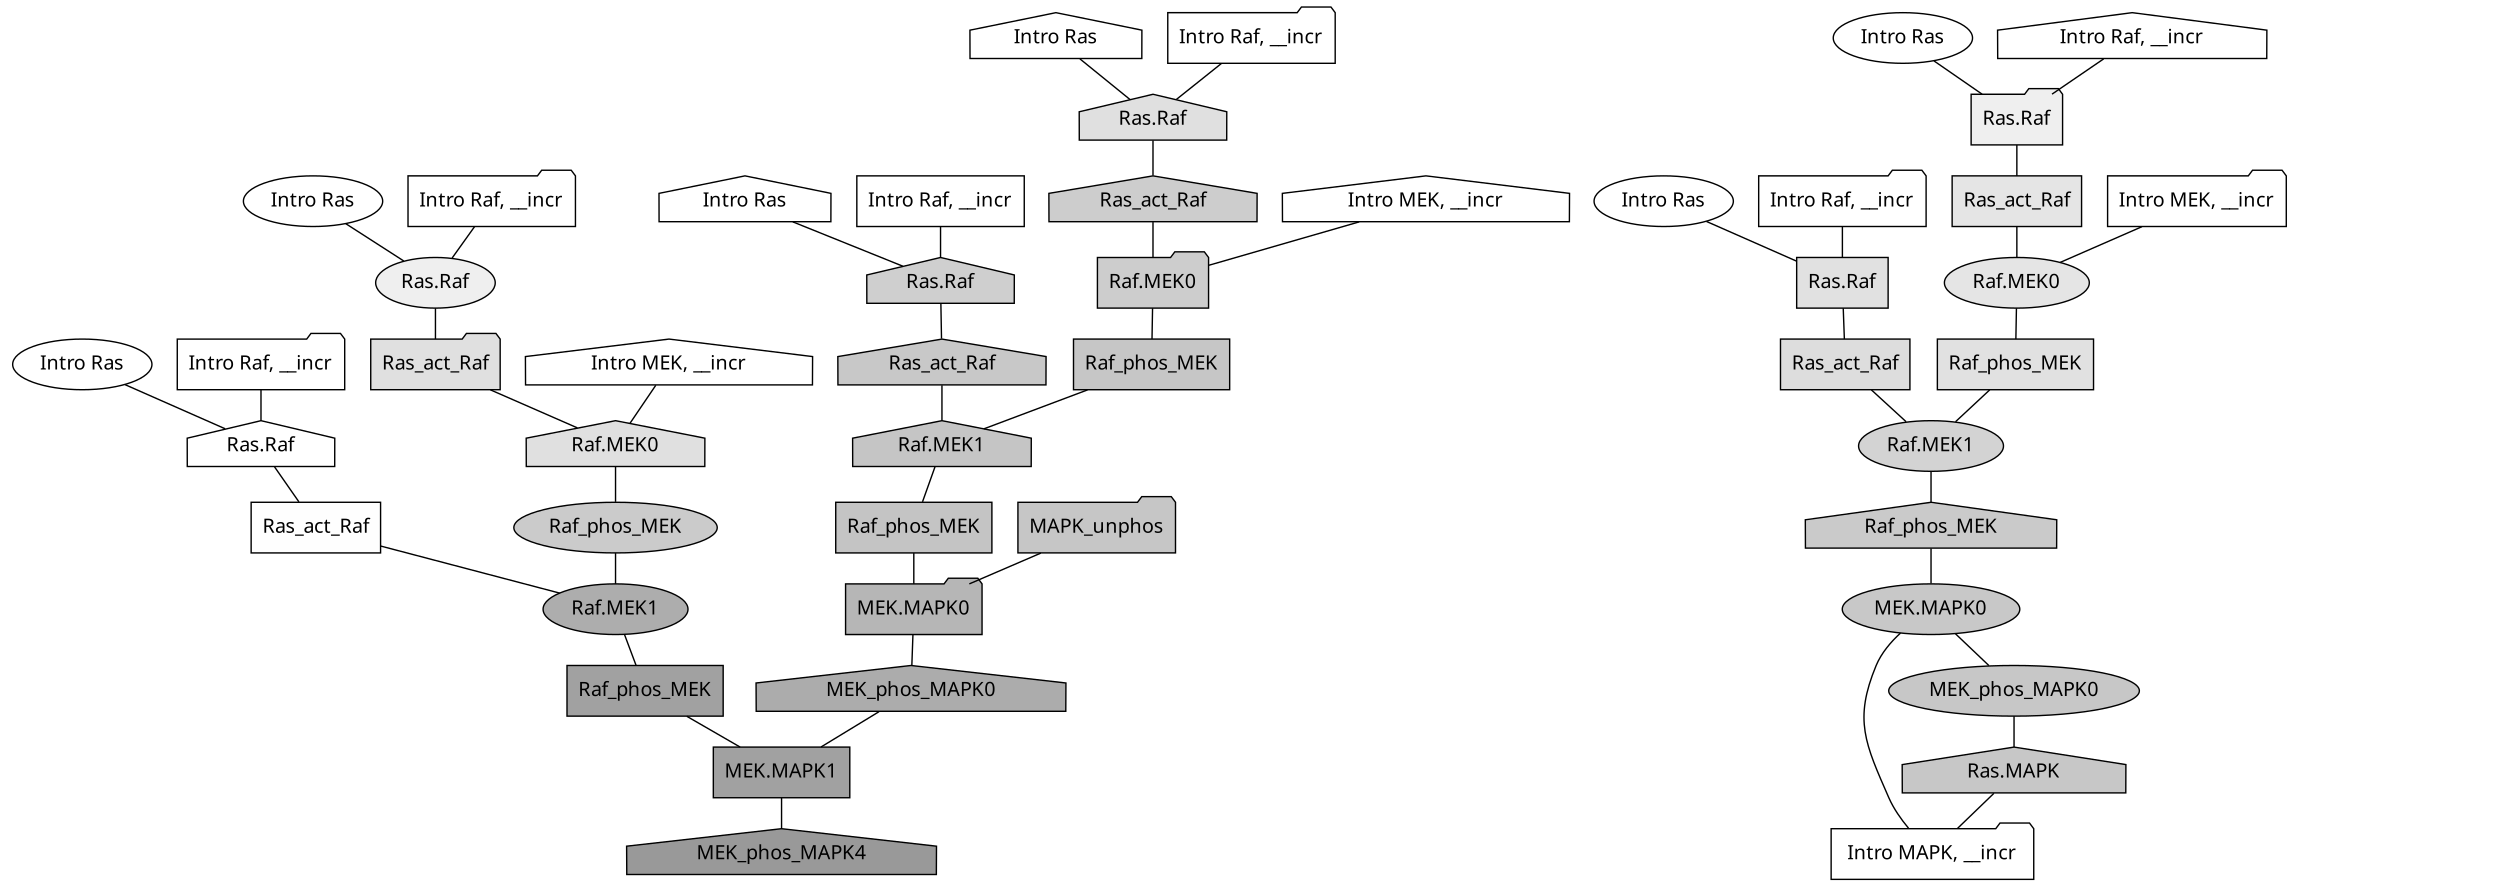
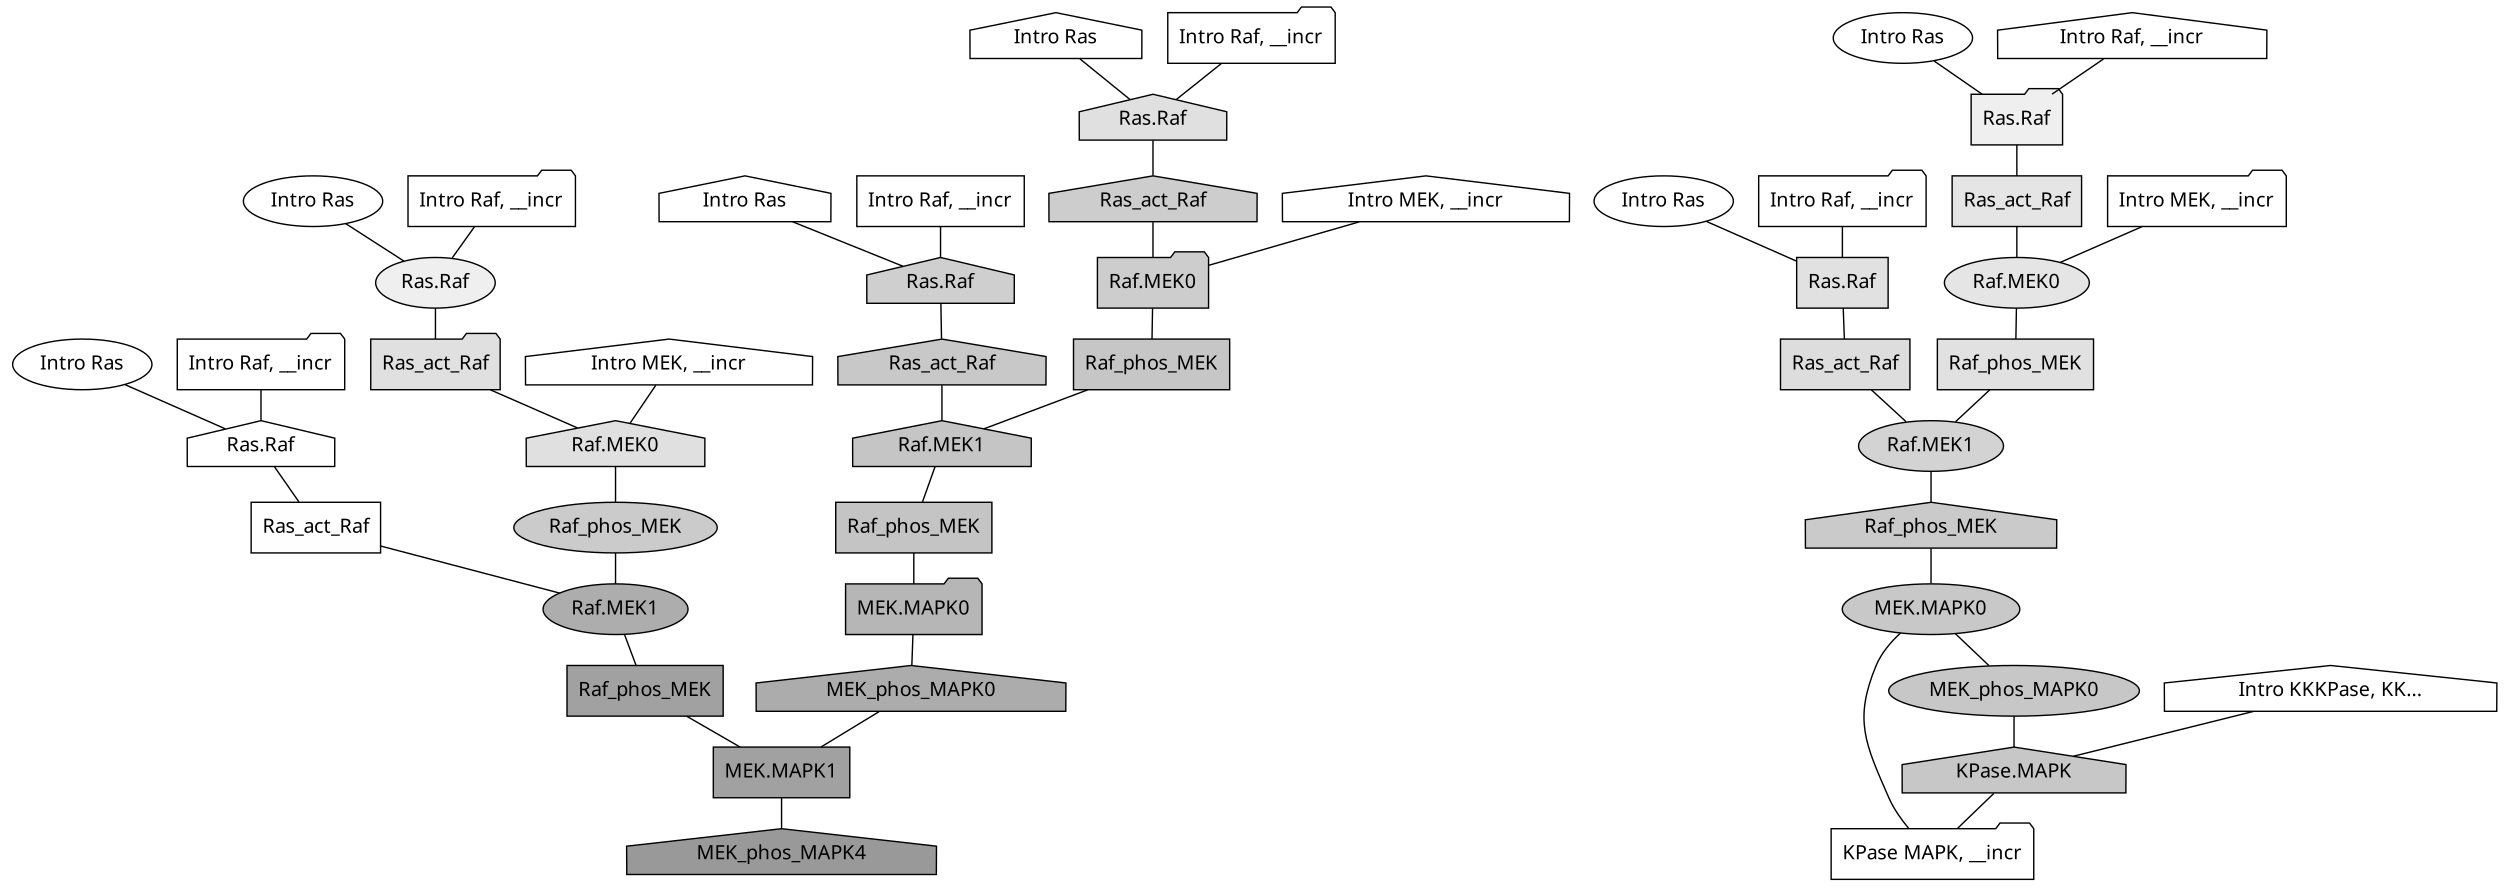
node "MAPK_unphos": removed
node "Intro KKKPase, KK...": added
node "Ras.MAPK": label "Ras.MAPK" -> "KPase.MAPK"
node "Intro MAPK, __incr": label "Intro MAPK, __incr" -> "KPase MAPK, __incr"
